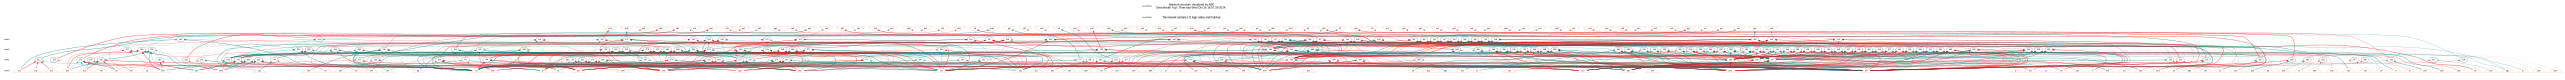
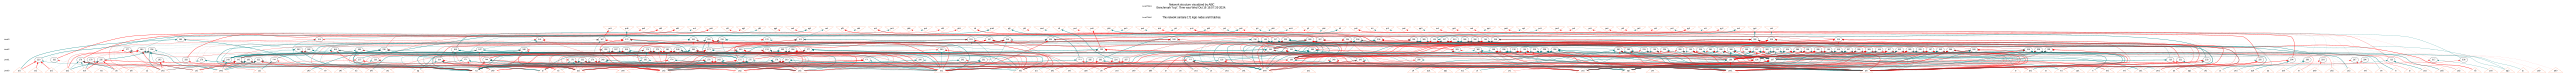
edge "pw1" -> "pk4": now "pw1" -> "236"
edge "194" -> "323": now "227" -> "323"
edge "271" -> "pi0": reversed
